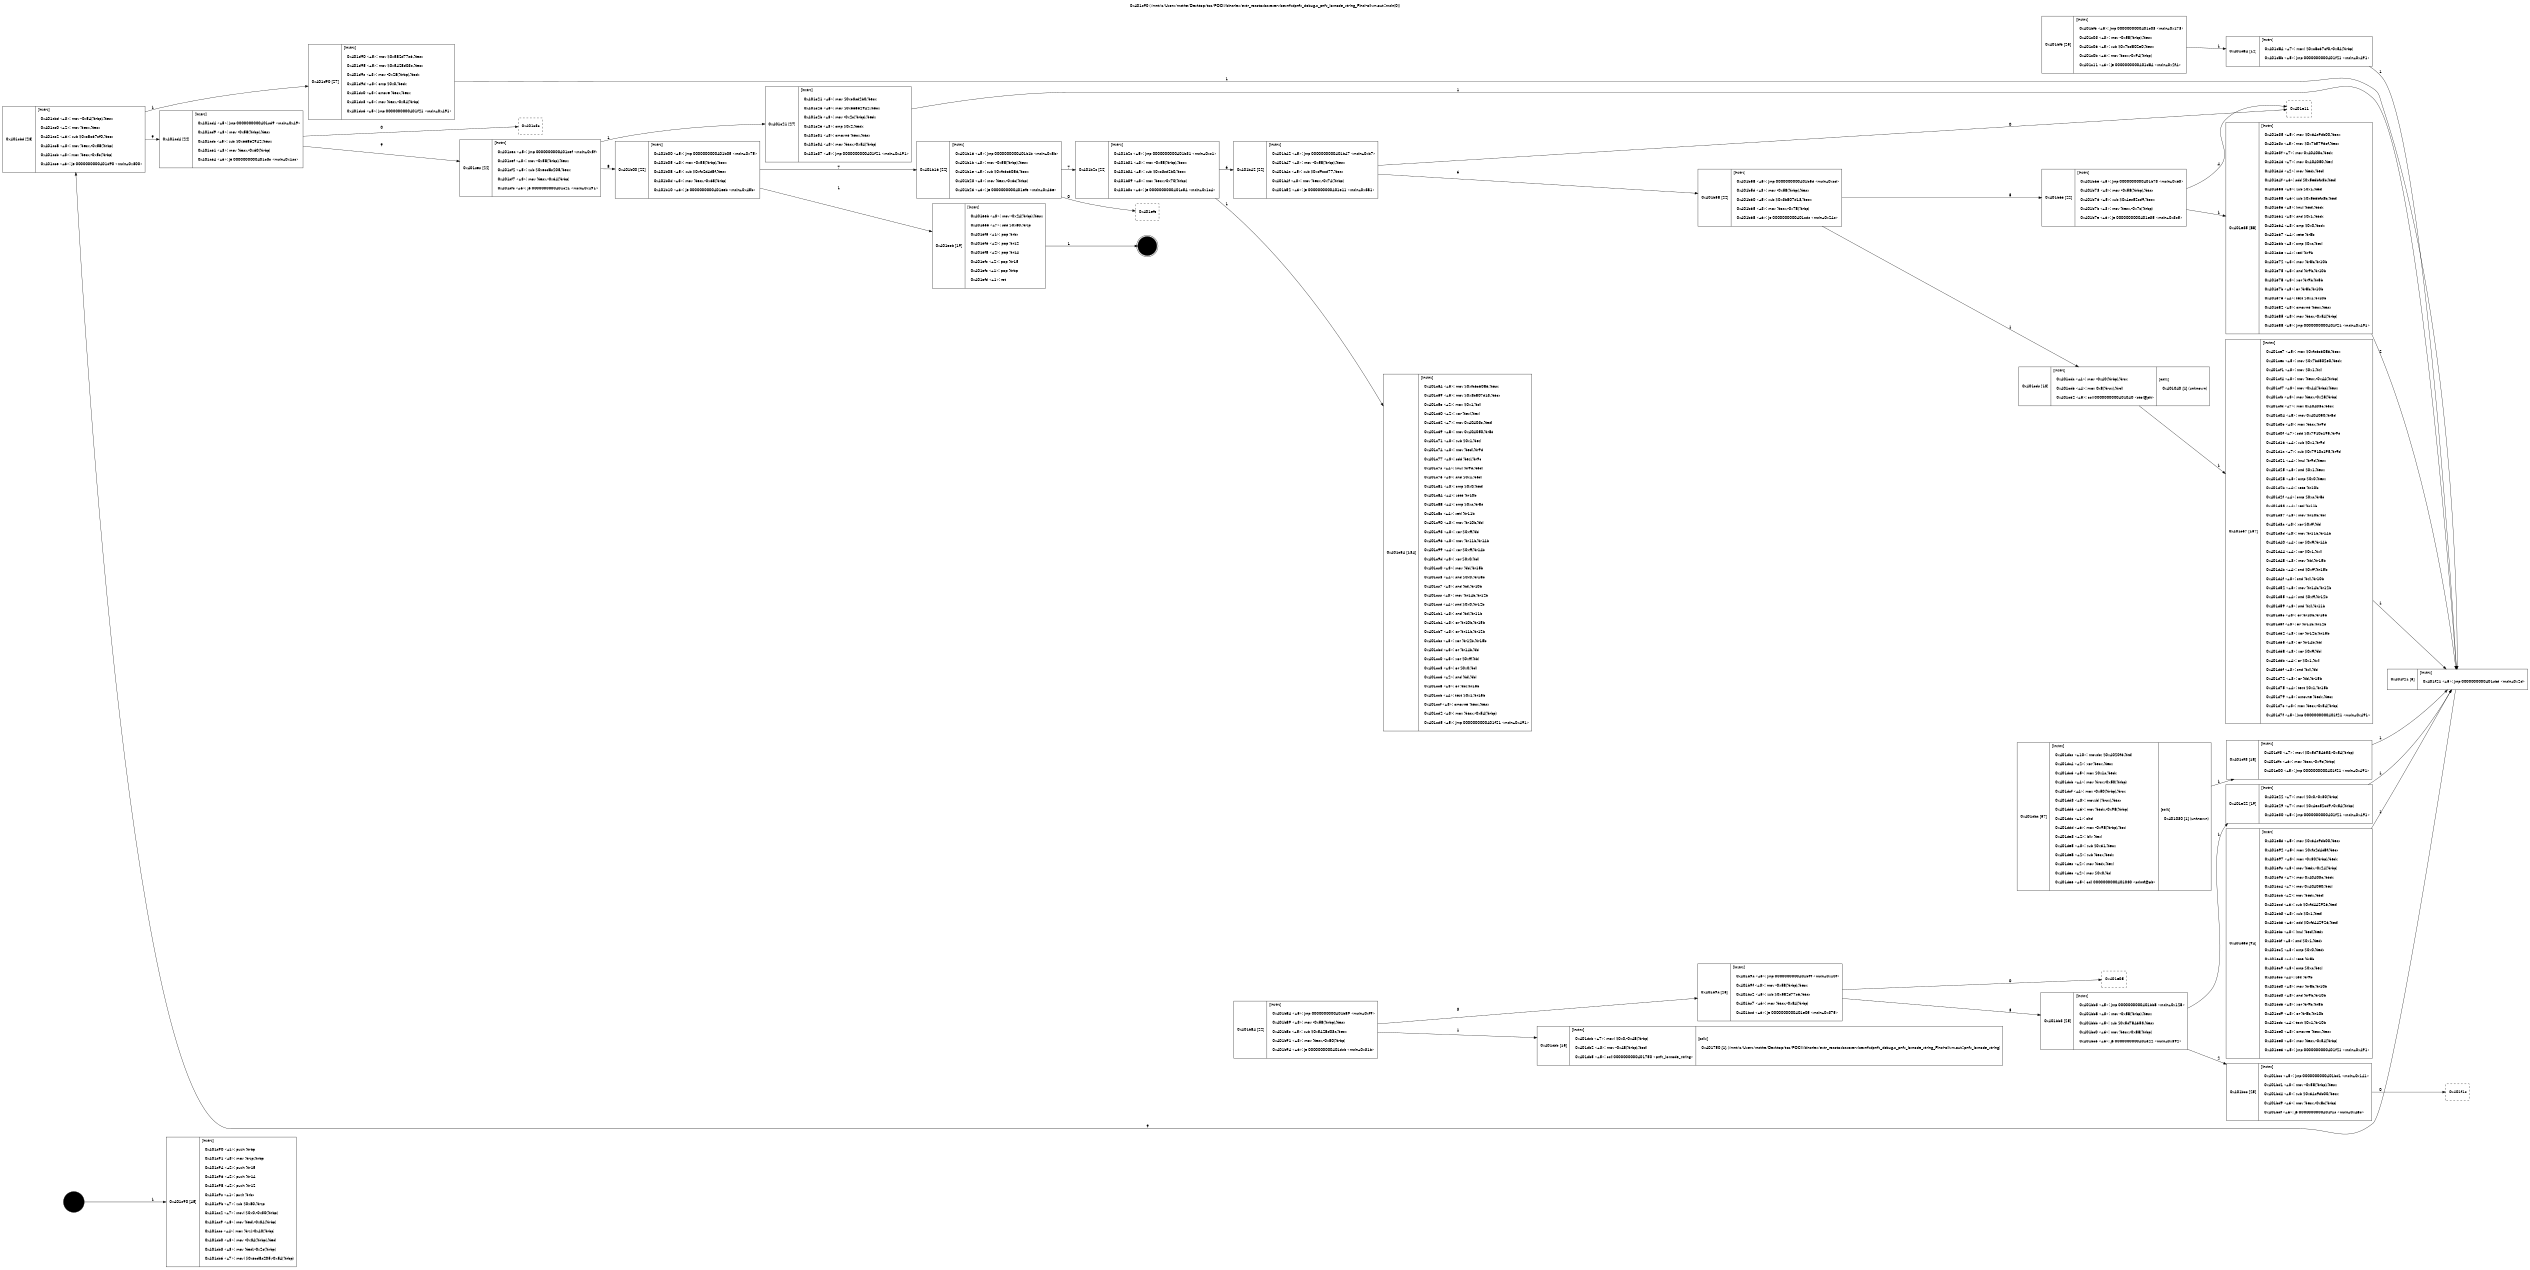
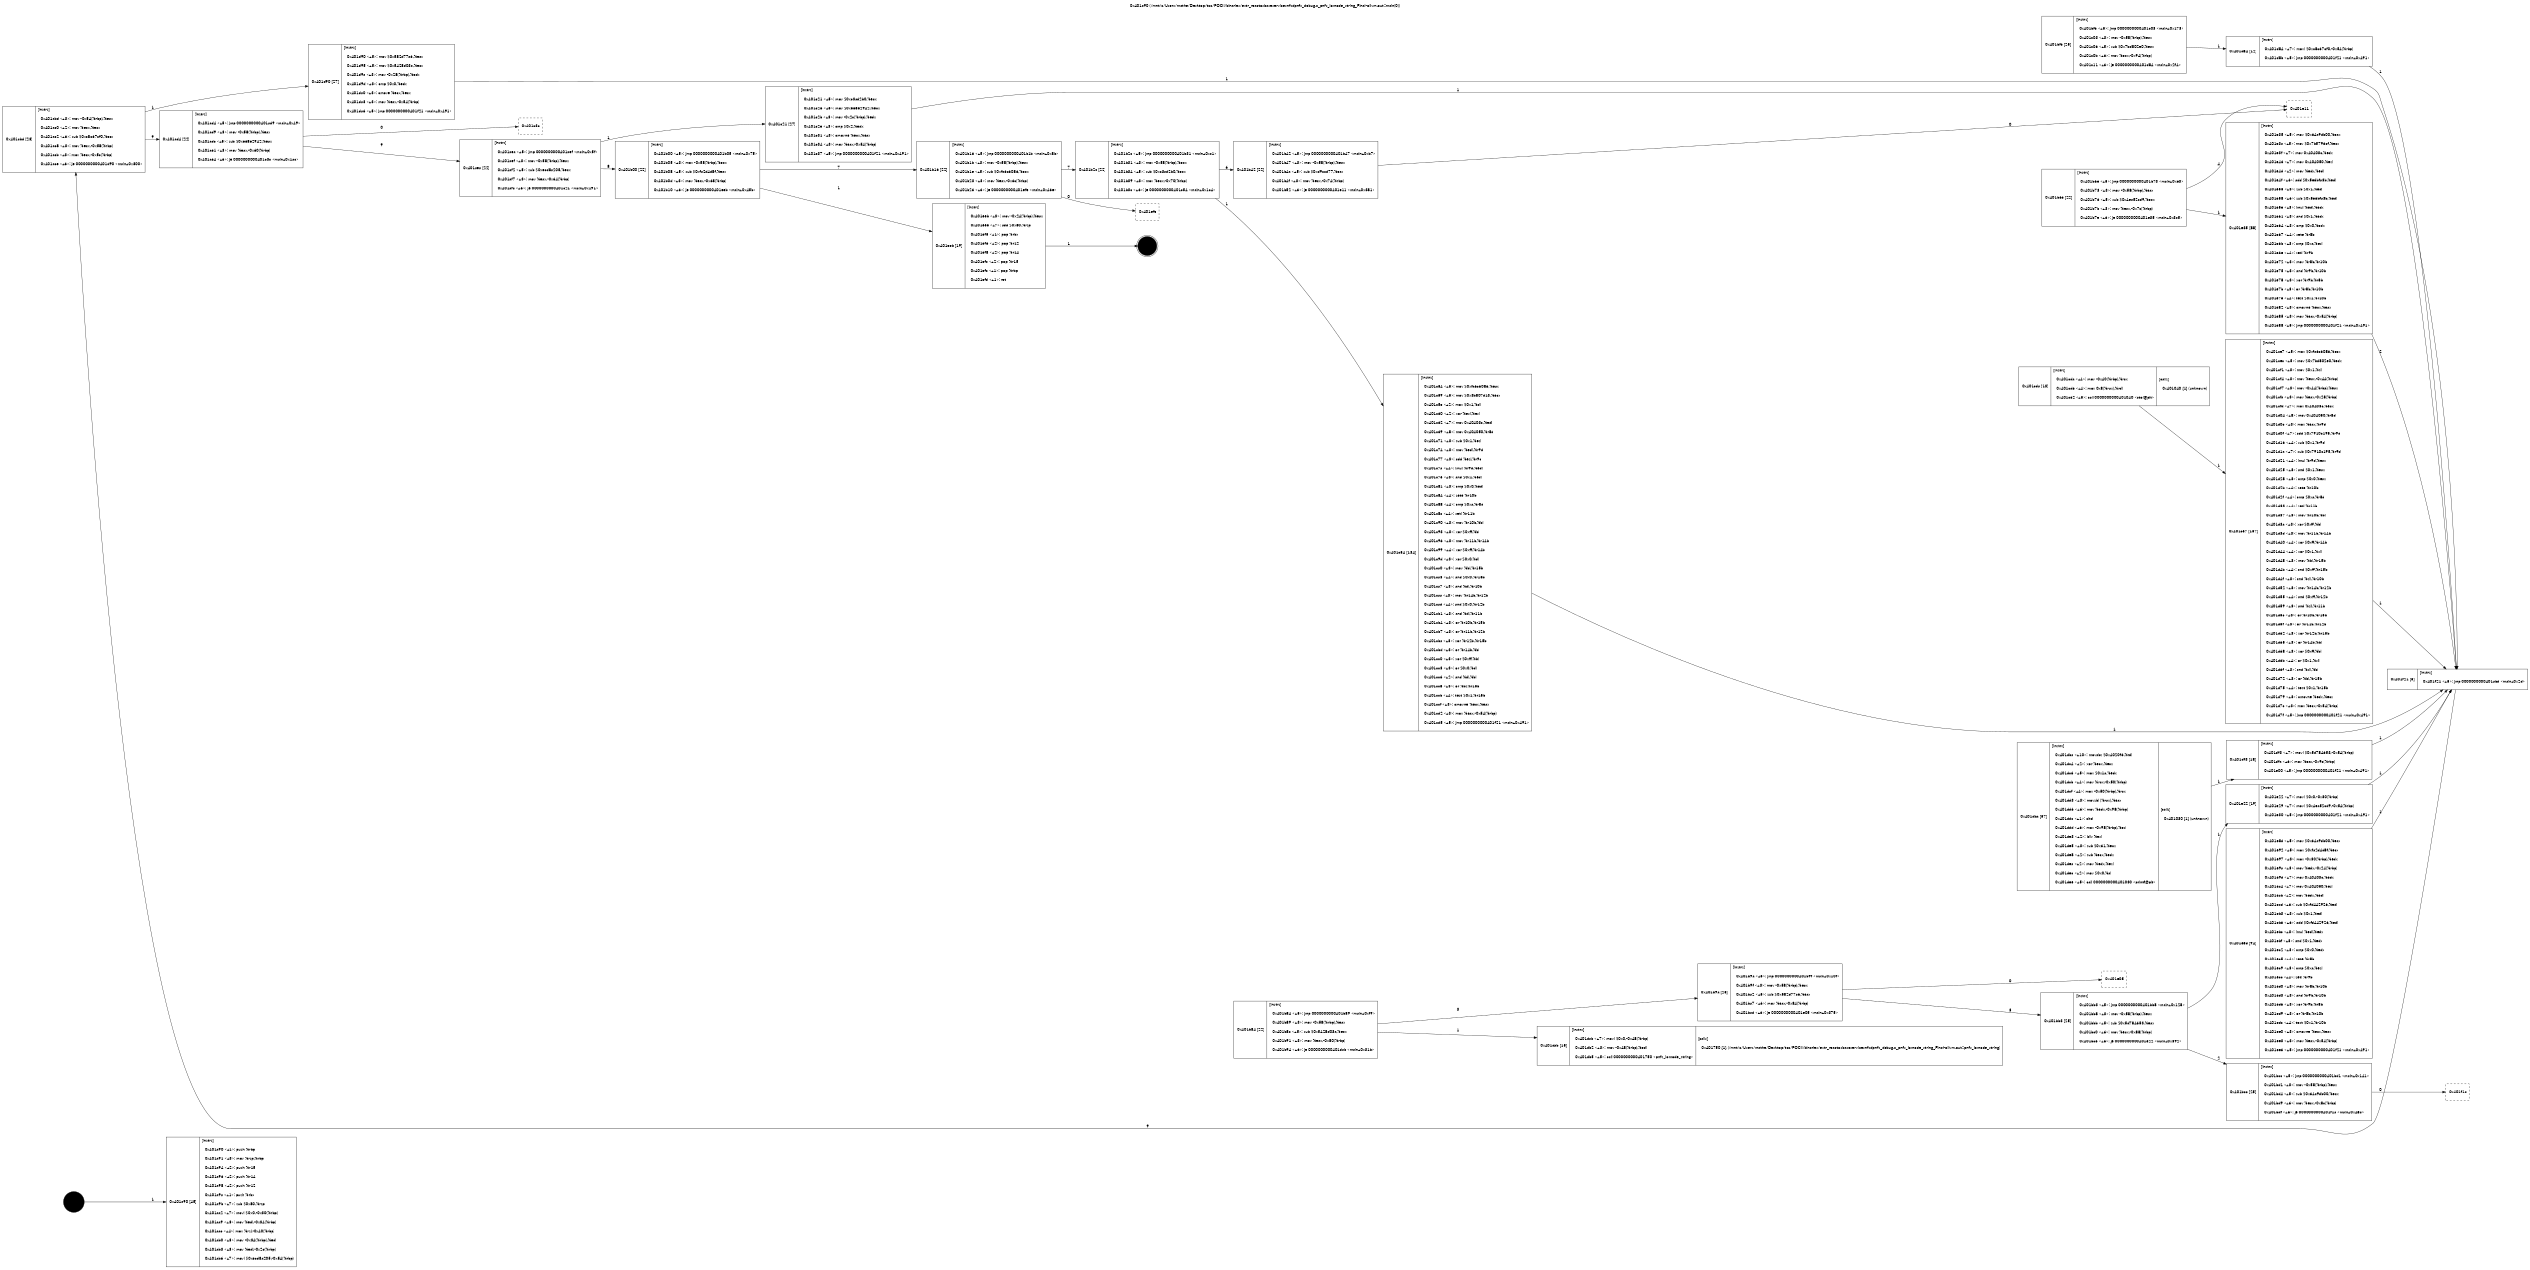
node "0x401b58 [22]": removed
edge "0x401c54 [134]" -> "0x401f21 [5]": added, label "1"
